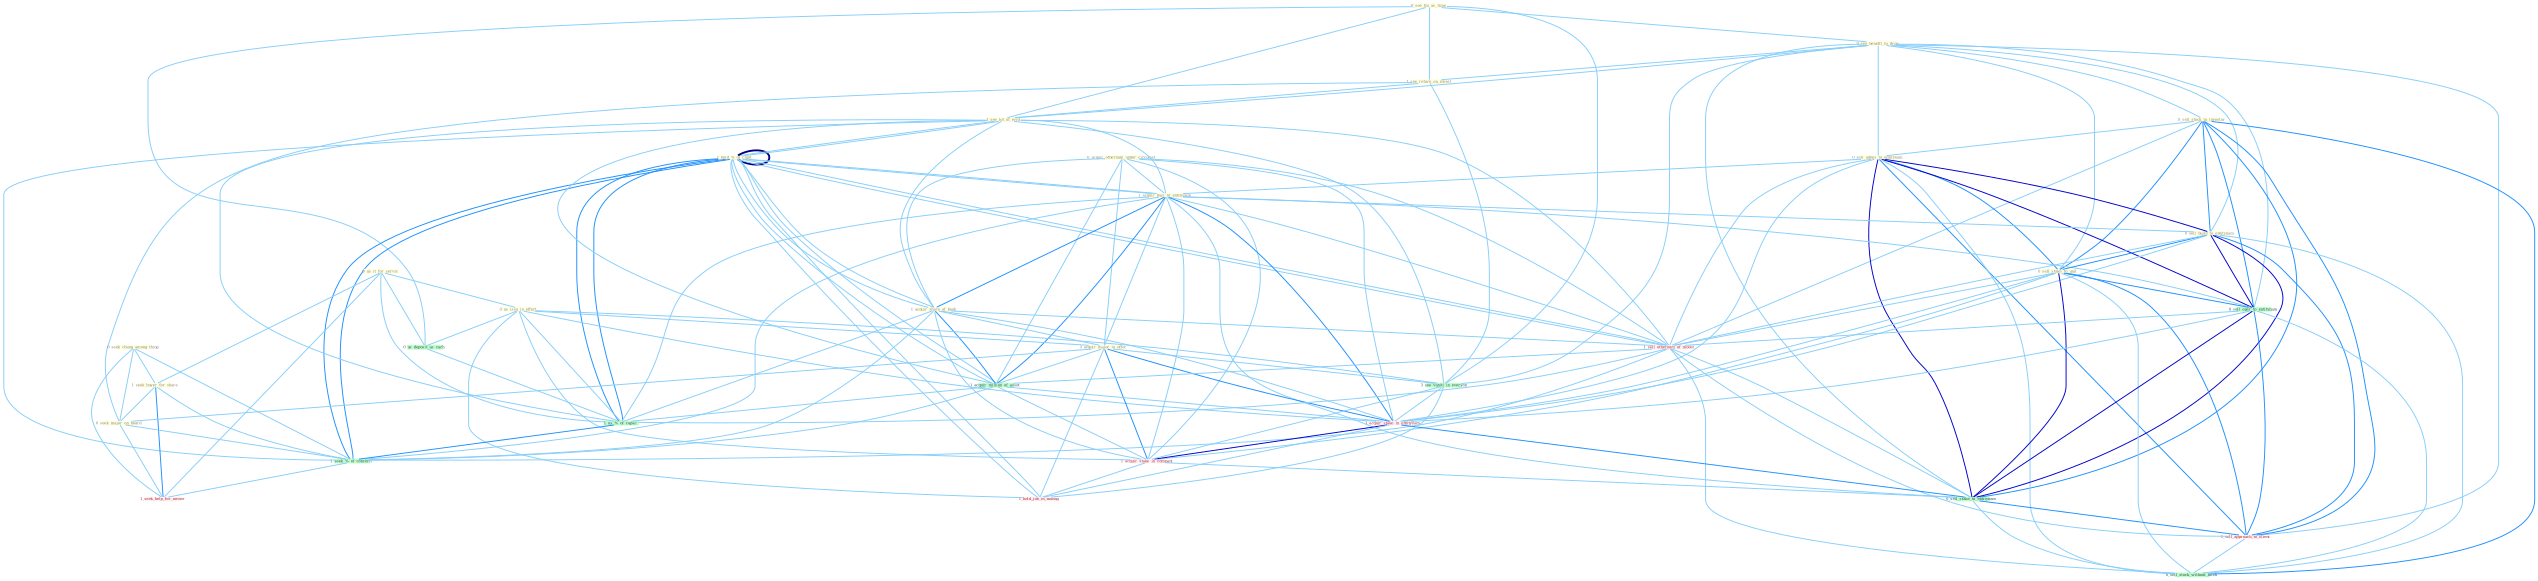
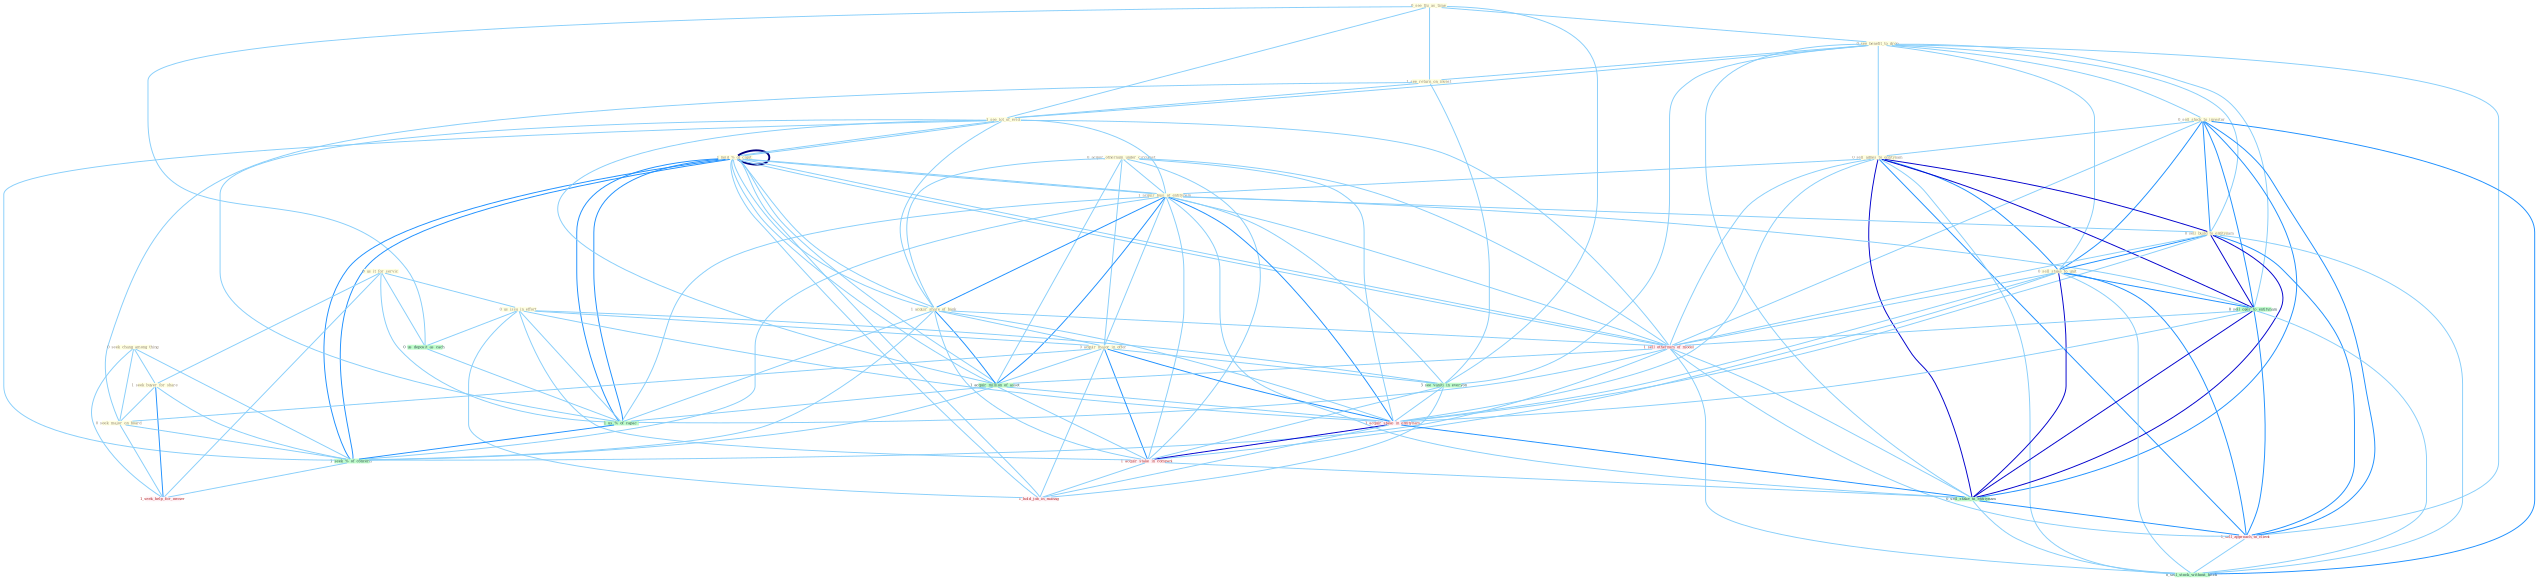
edge "1_see_lot_of_evid" -- "3_see_vaniti_in_everyon": now "1_acquir_busi_of_entitynam" -- "3_see_vaniti_in_everyon"
